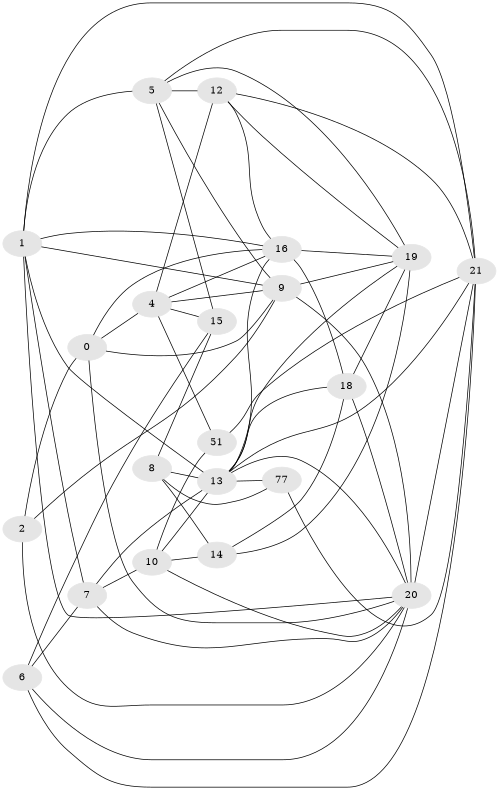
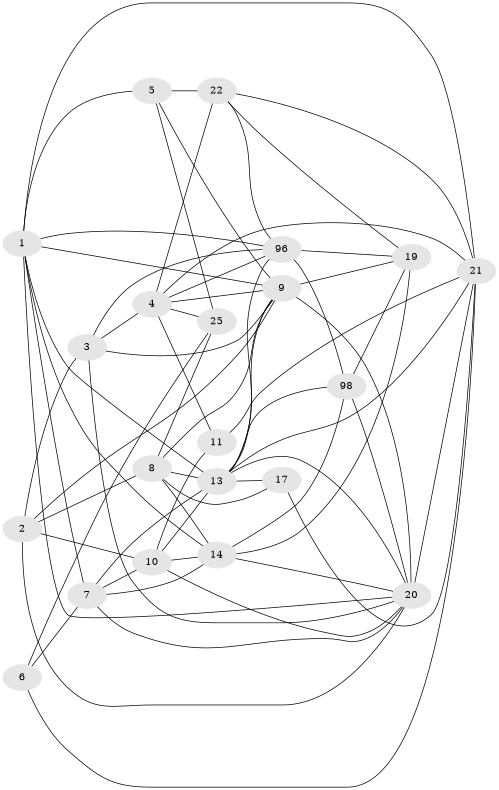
edge "5" -- "21": now "4" -- "21"
node "12": label "12" -> "22"
edge "5" -- "19": removed
node "16": label "16" -> "96"
node "15": label "15" -> "25"
node "0": label "0" -> "3"
edge "19" -- "13": now "9" -- "13"
node "18": label "18" -> "98"
edge "9" -- "8": added
edge "1" -- "14": added
node "51": label "51" -> "11"
node "77": label "77" -> "17"
edge "8" -- "2": added
edge "2" -- "10": added
edge "14" -- "7": added
edge "20" -- "6": now "20" -- "14"
